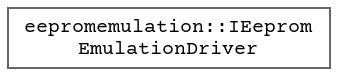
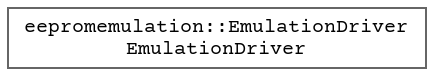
node "eepromemulation::IEeprom EmulationDriver": label "eepromemulation::IEeprom EmulationDriver" -> "eepromemulation::EmulationDriver EmulationDriver"
